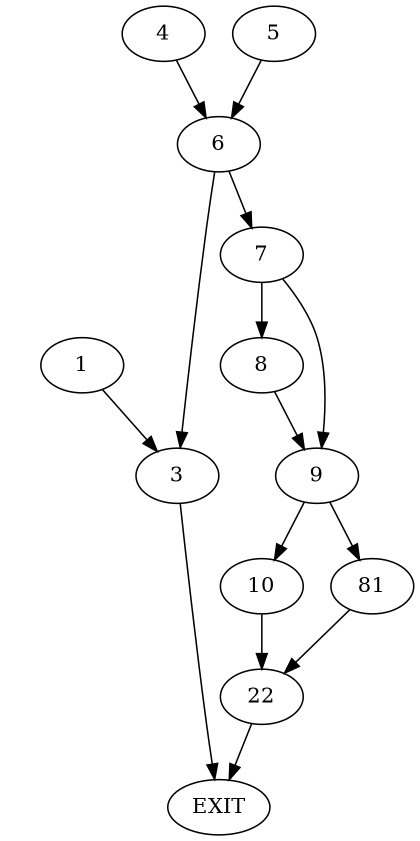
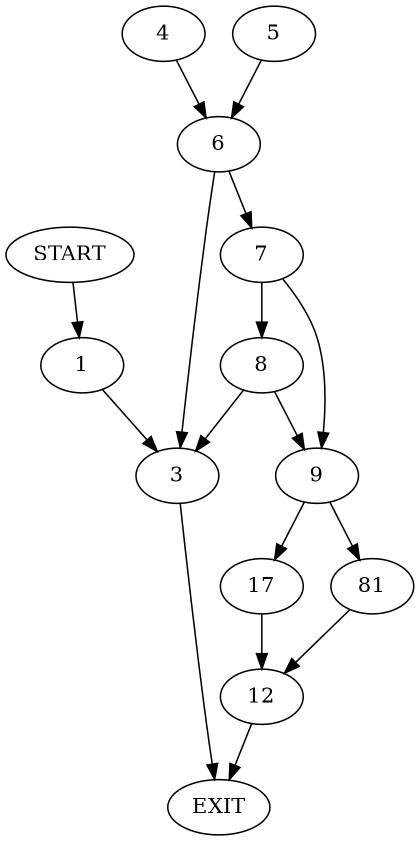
node "START": added
edge "8" -> "3": added
node "10": label "10" -> "17"
node "22": label "22" -> "12"
